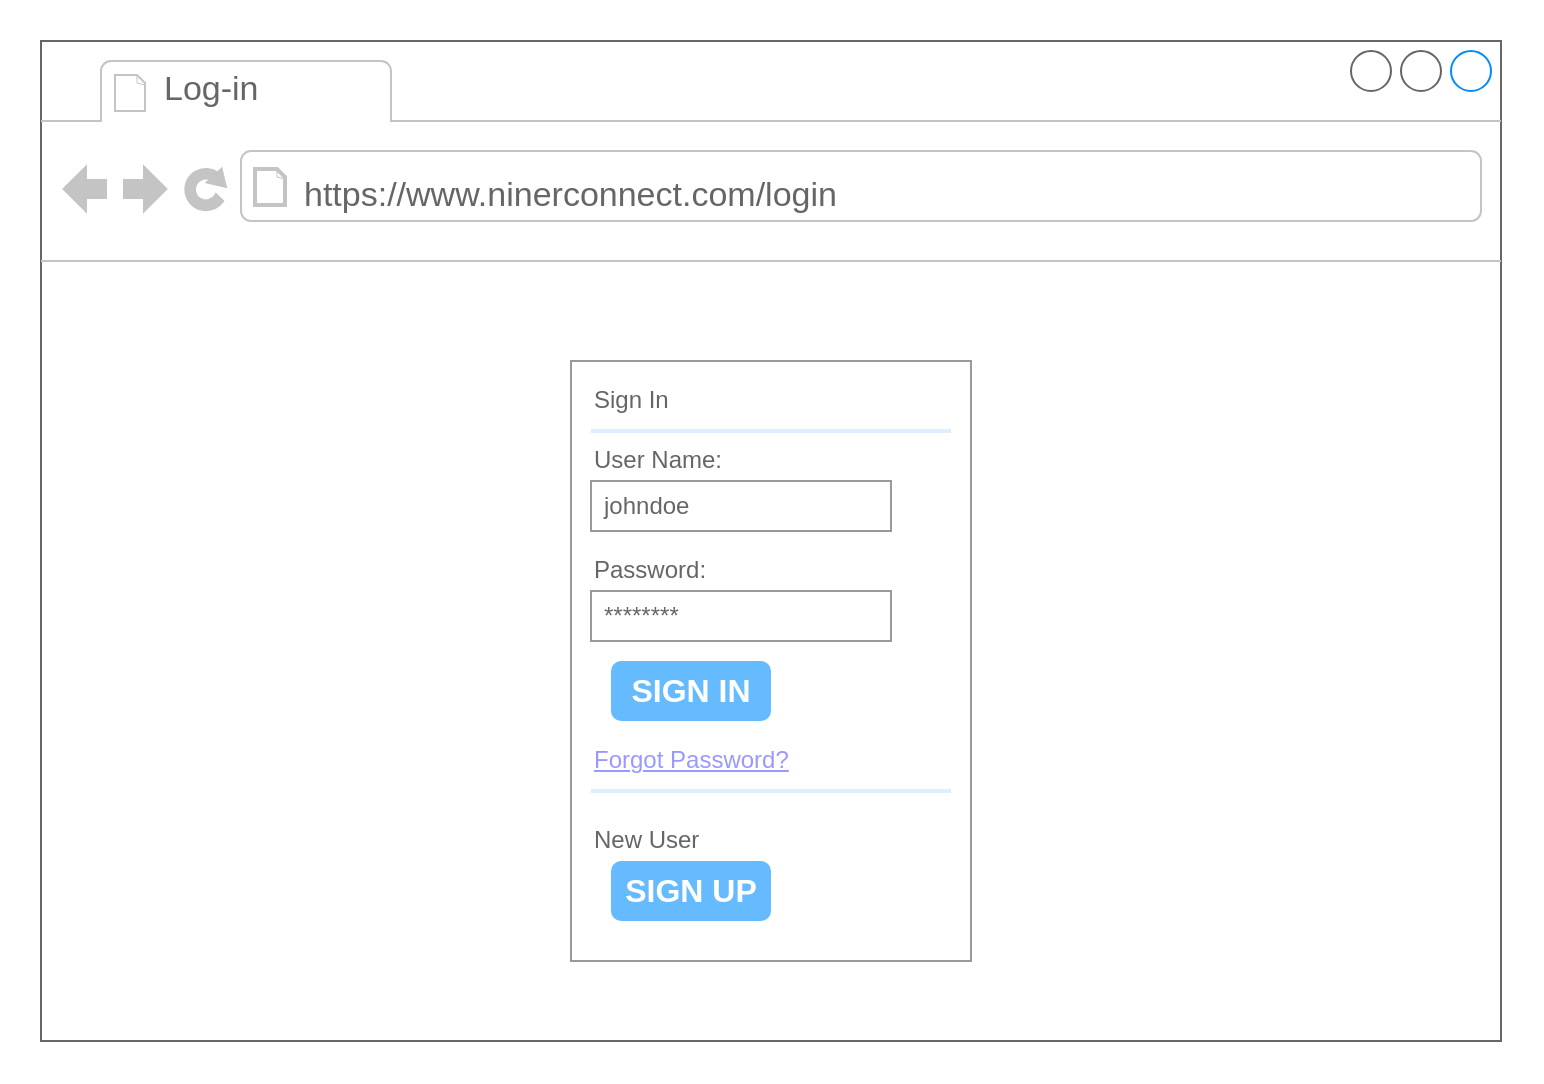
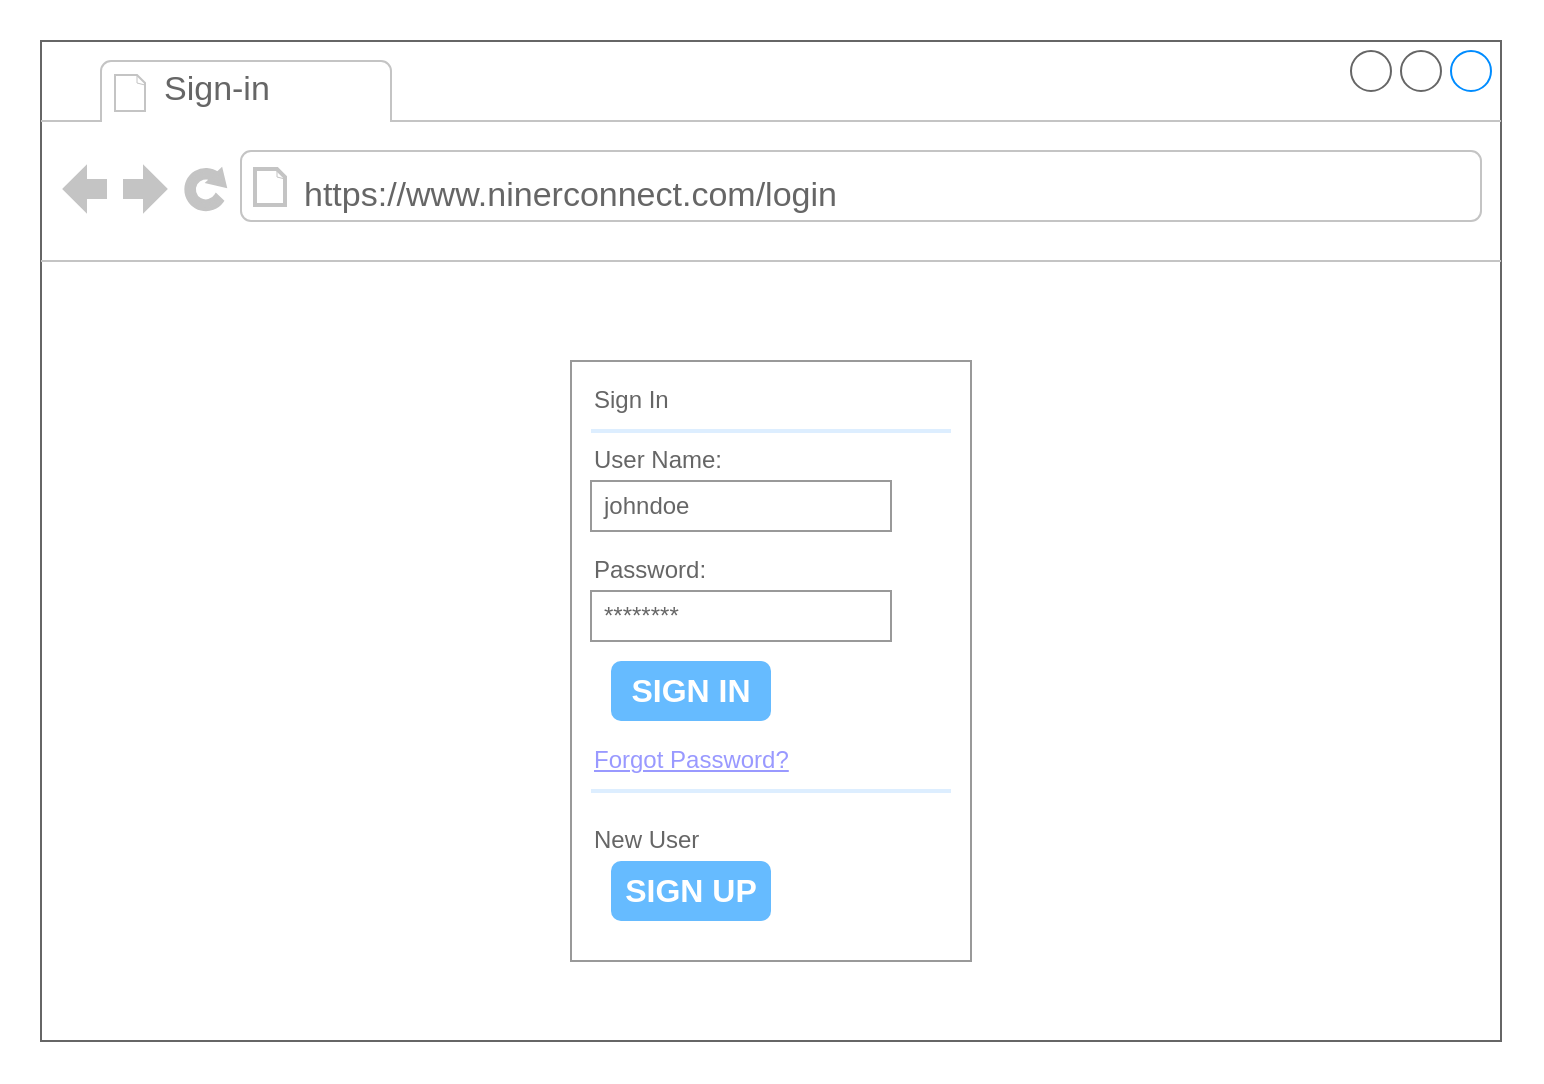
node "Log-in": label "Log-in" -> "Sign-in"
